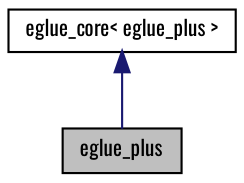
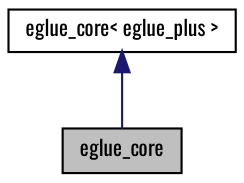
node "eglue_plus": label "eglue_plus" -> "eglue_core"
